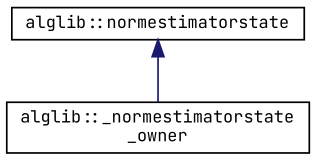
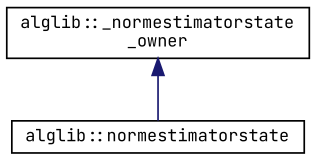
edge "alglib::_normestimatorstate _owner" -> "alglib::normestimatorstate": reversed
